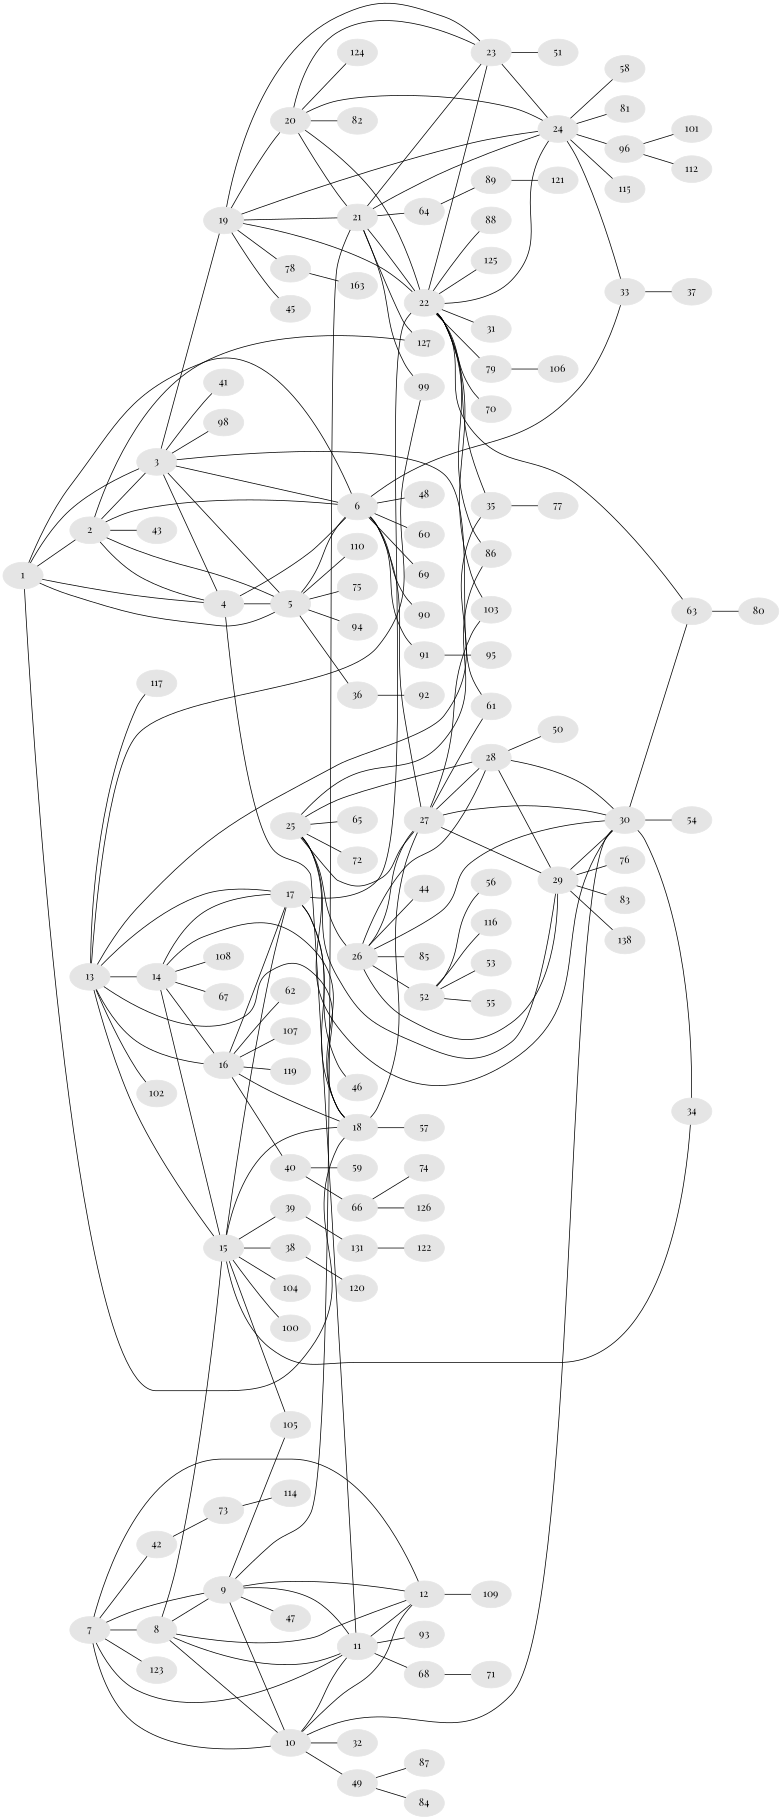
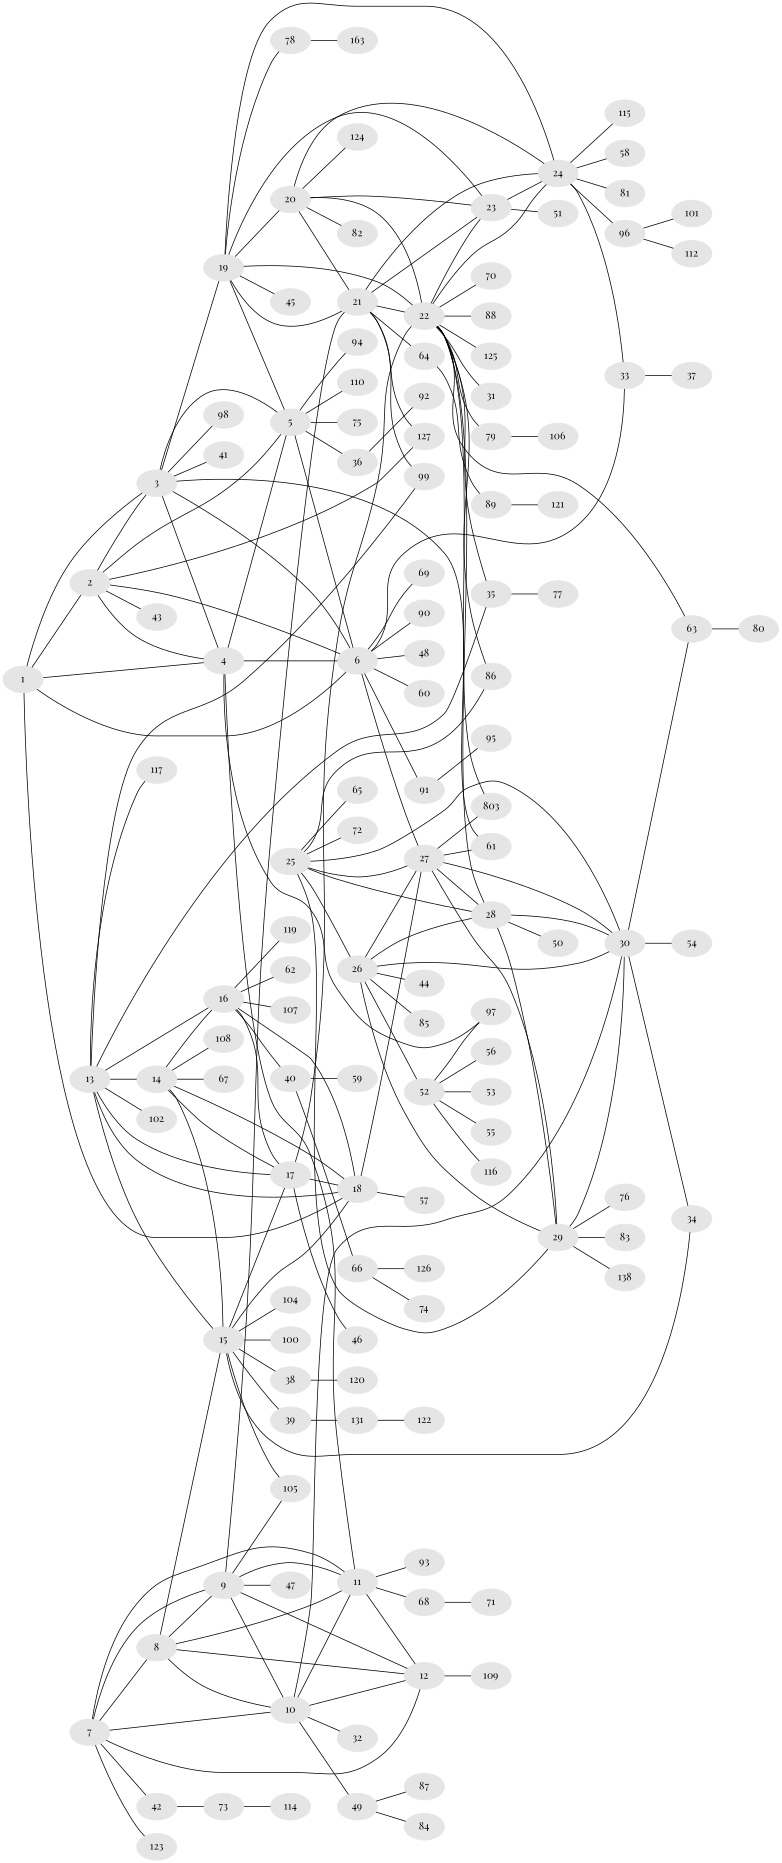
node "103": label "103" -> "803"
edge "22" -- "28": added
edge "1" -- "5": now "19" -- "5"
node "97": added
